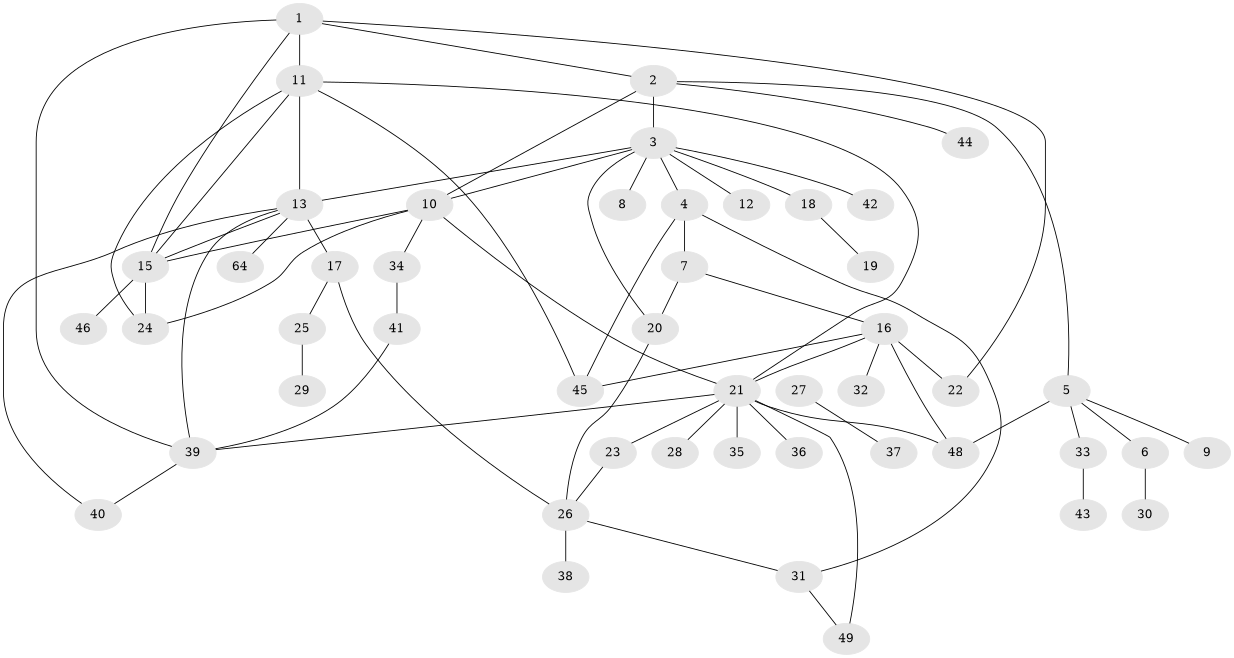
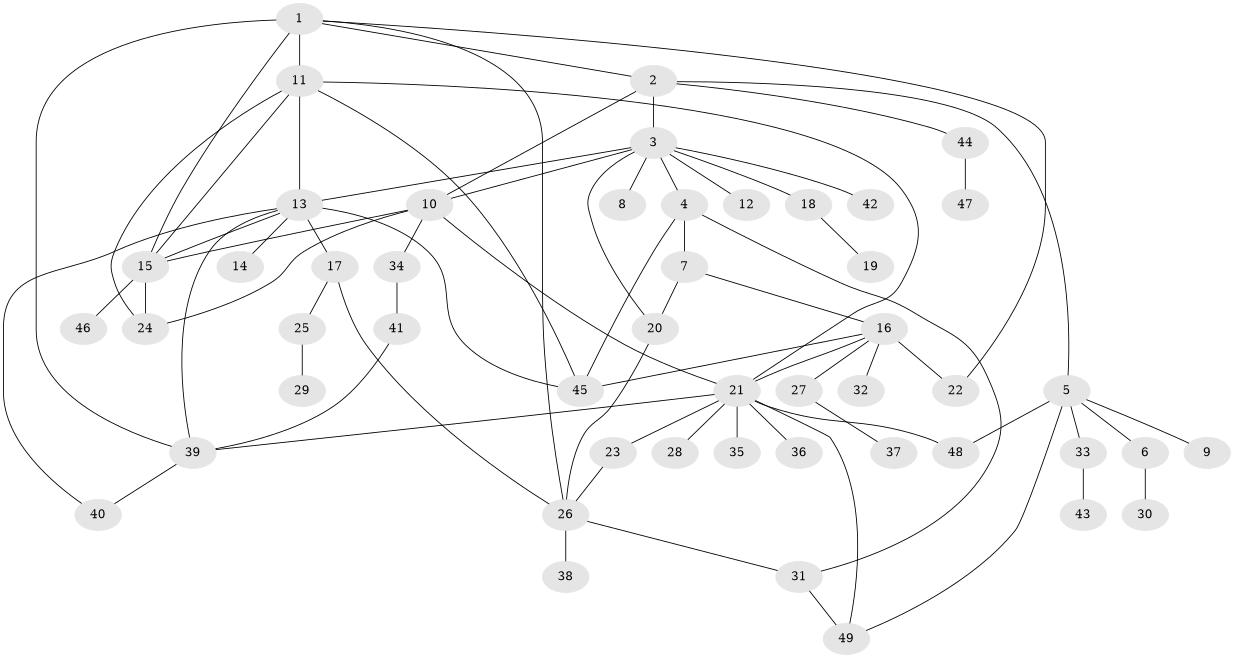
edge "1" -- "26": added
node "47": added
node "64": label "64" -> "14"
edge "13" -- "45": added
edge "16" -- "48": now "16" -- "27"
edge "5" -- "49": added
